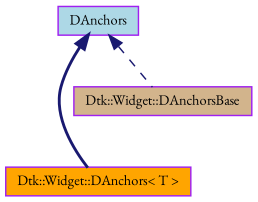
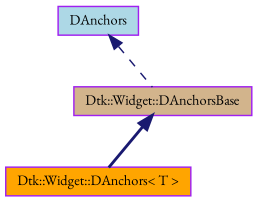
edge "Dtk::Widget::DAnchors< T >" -> "DAnchors": now "Dtk::Widget::DAnchors< T >" -> "Dtk::Widget::DAnchorsBase"
